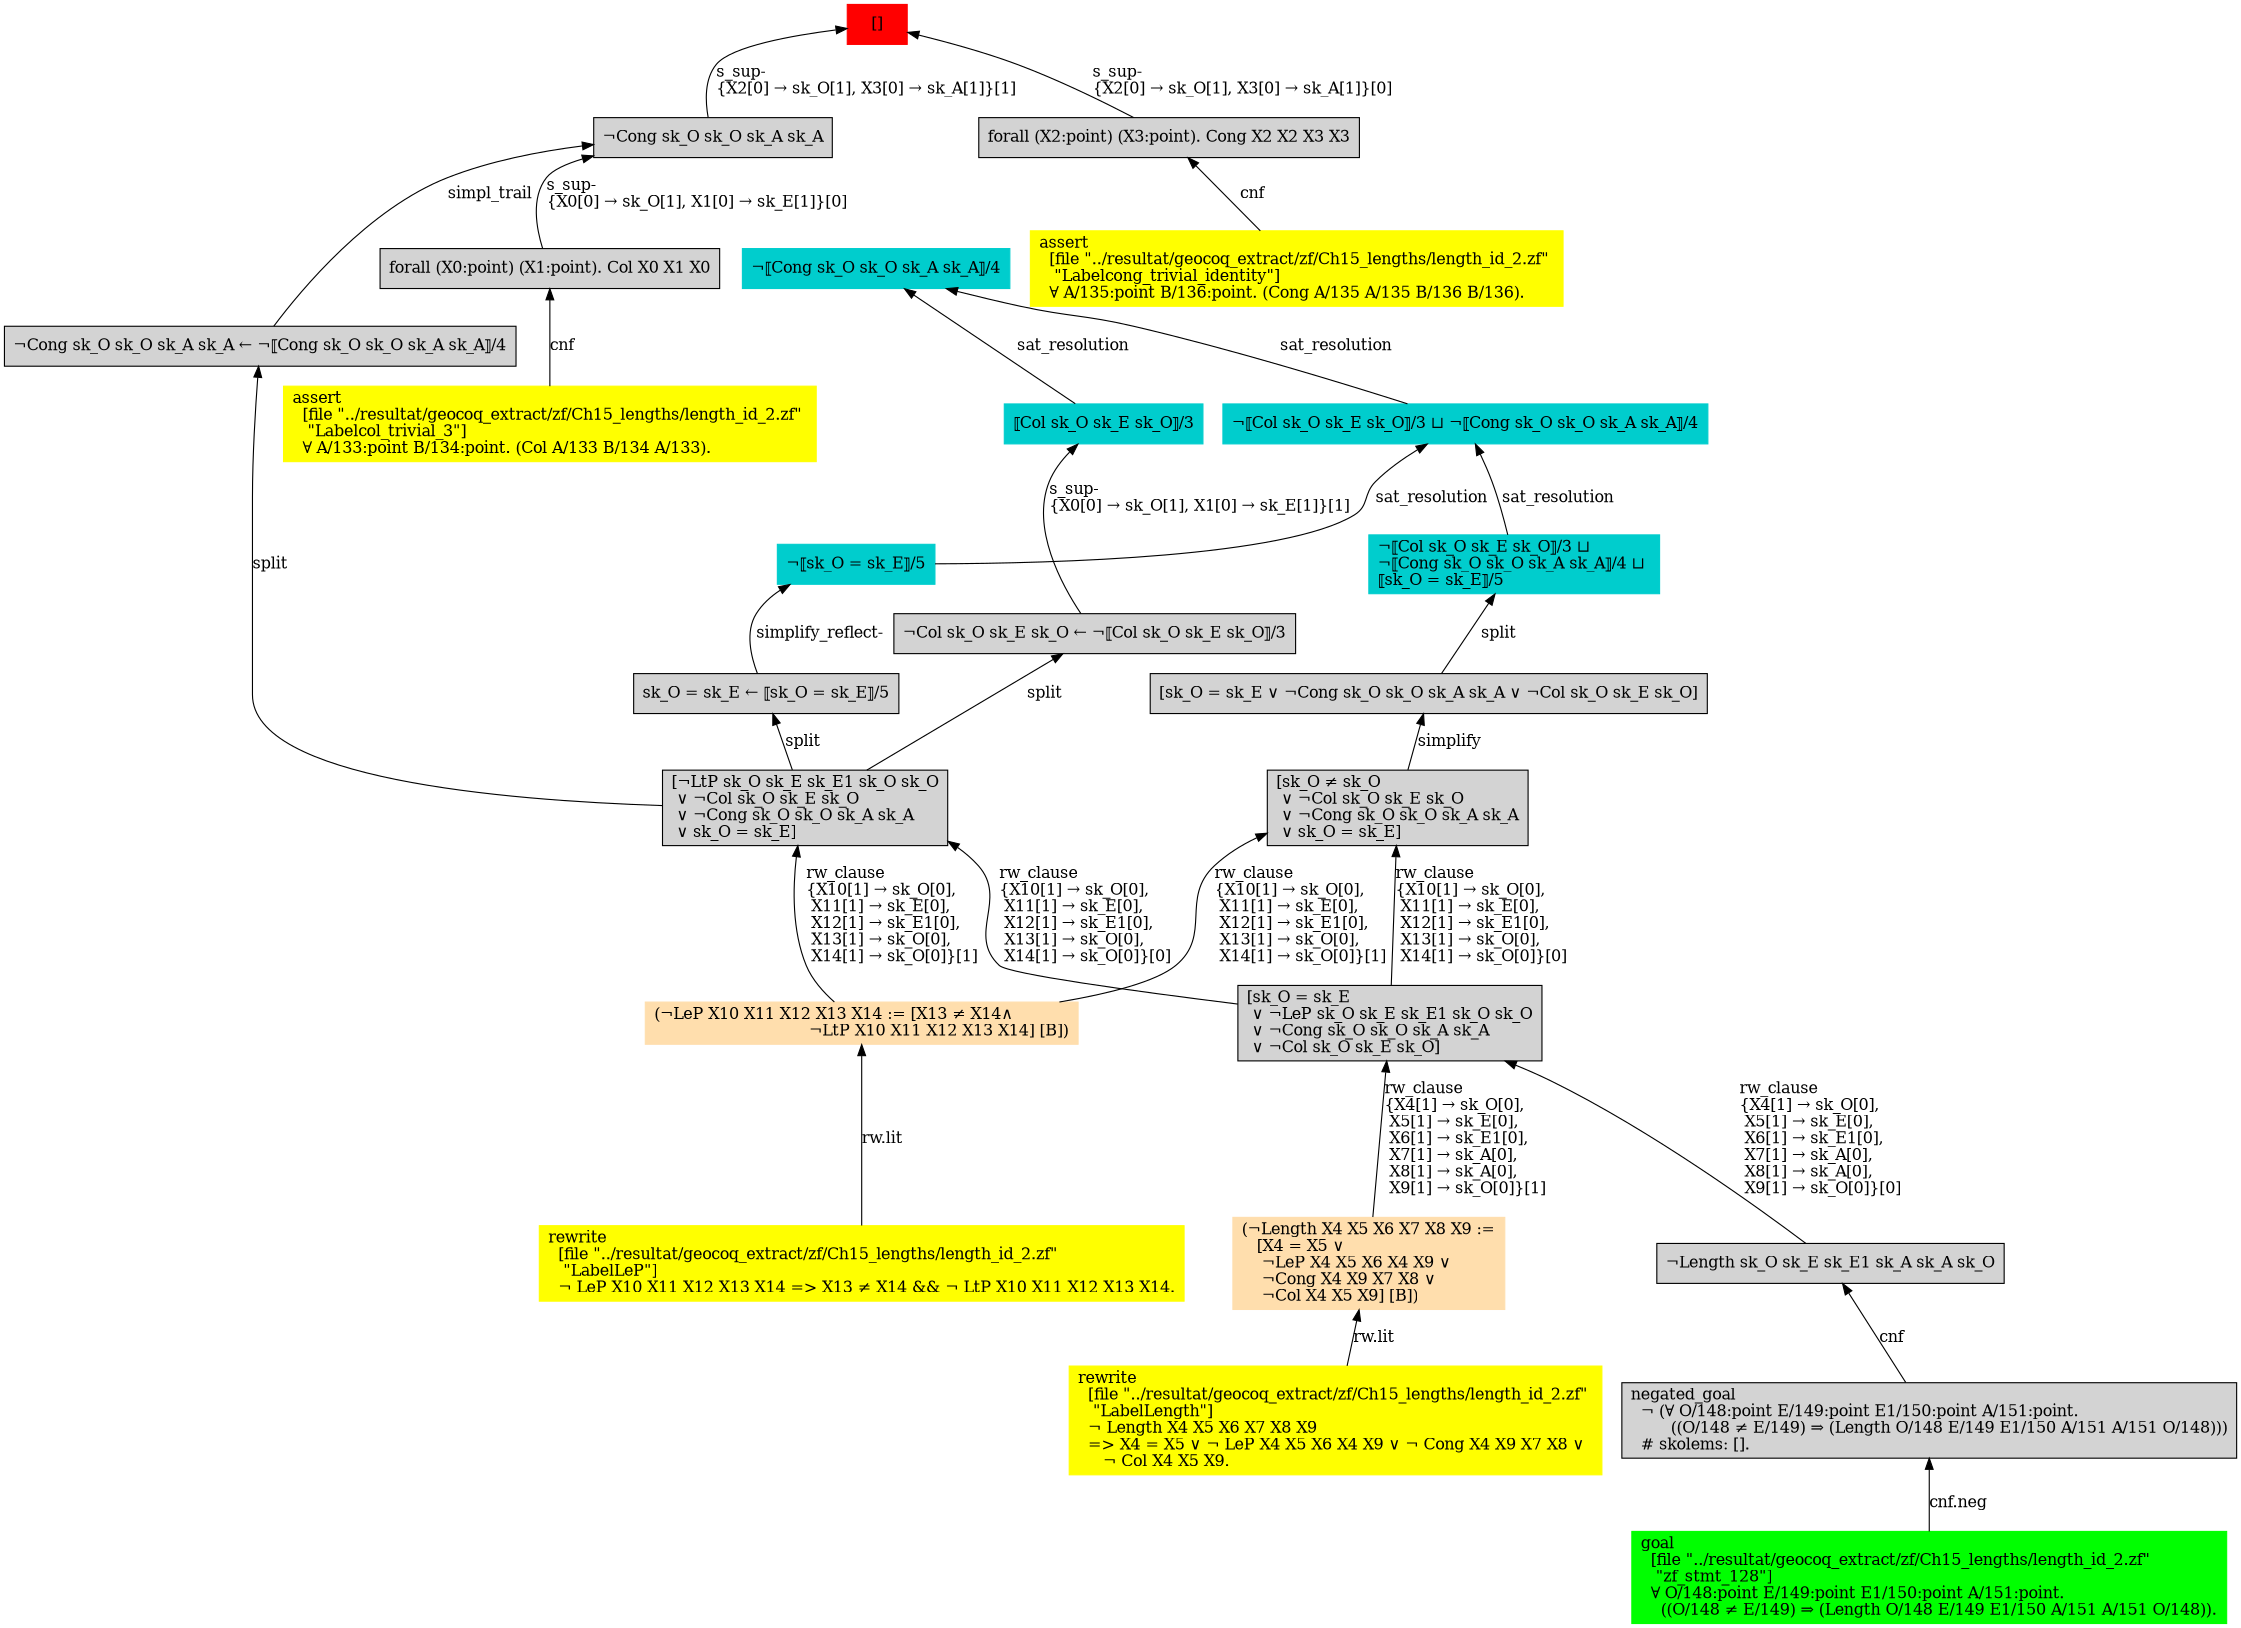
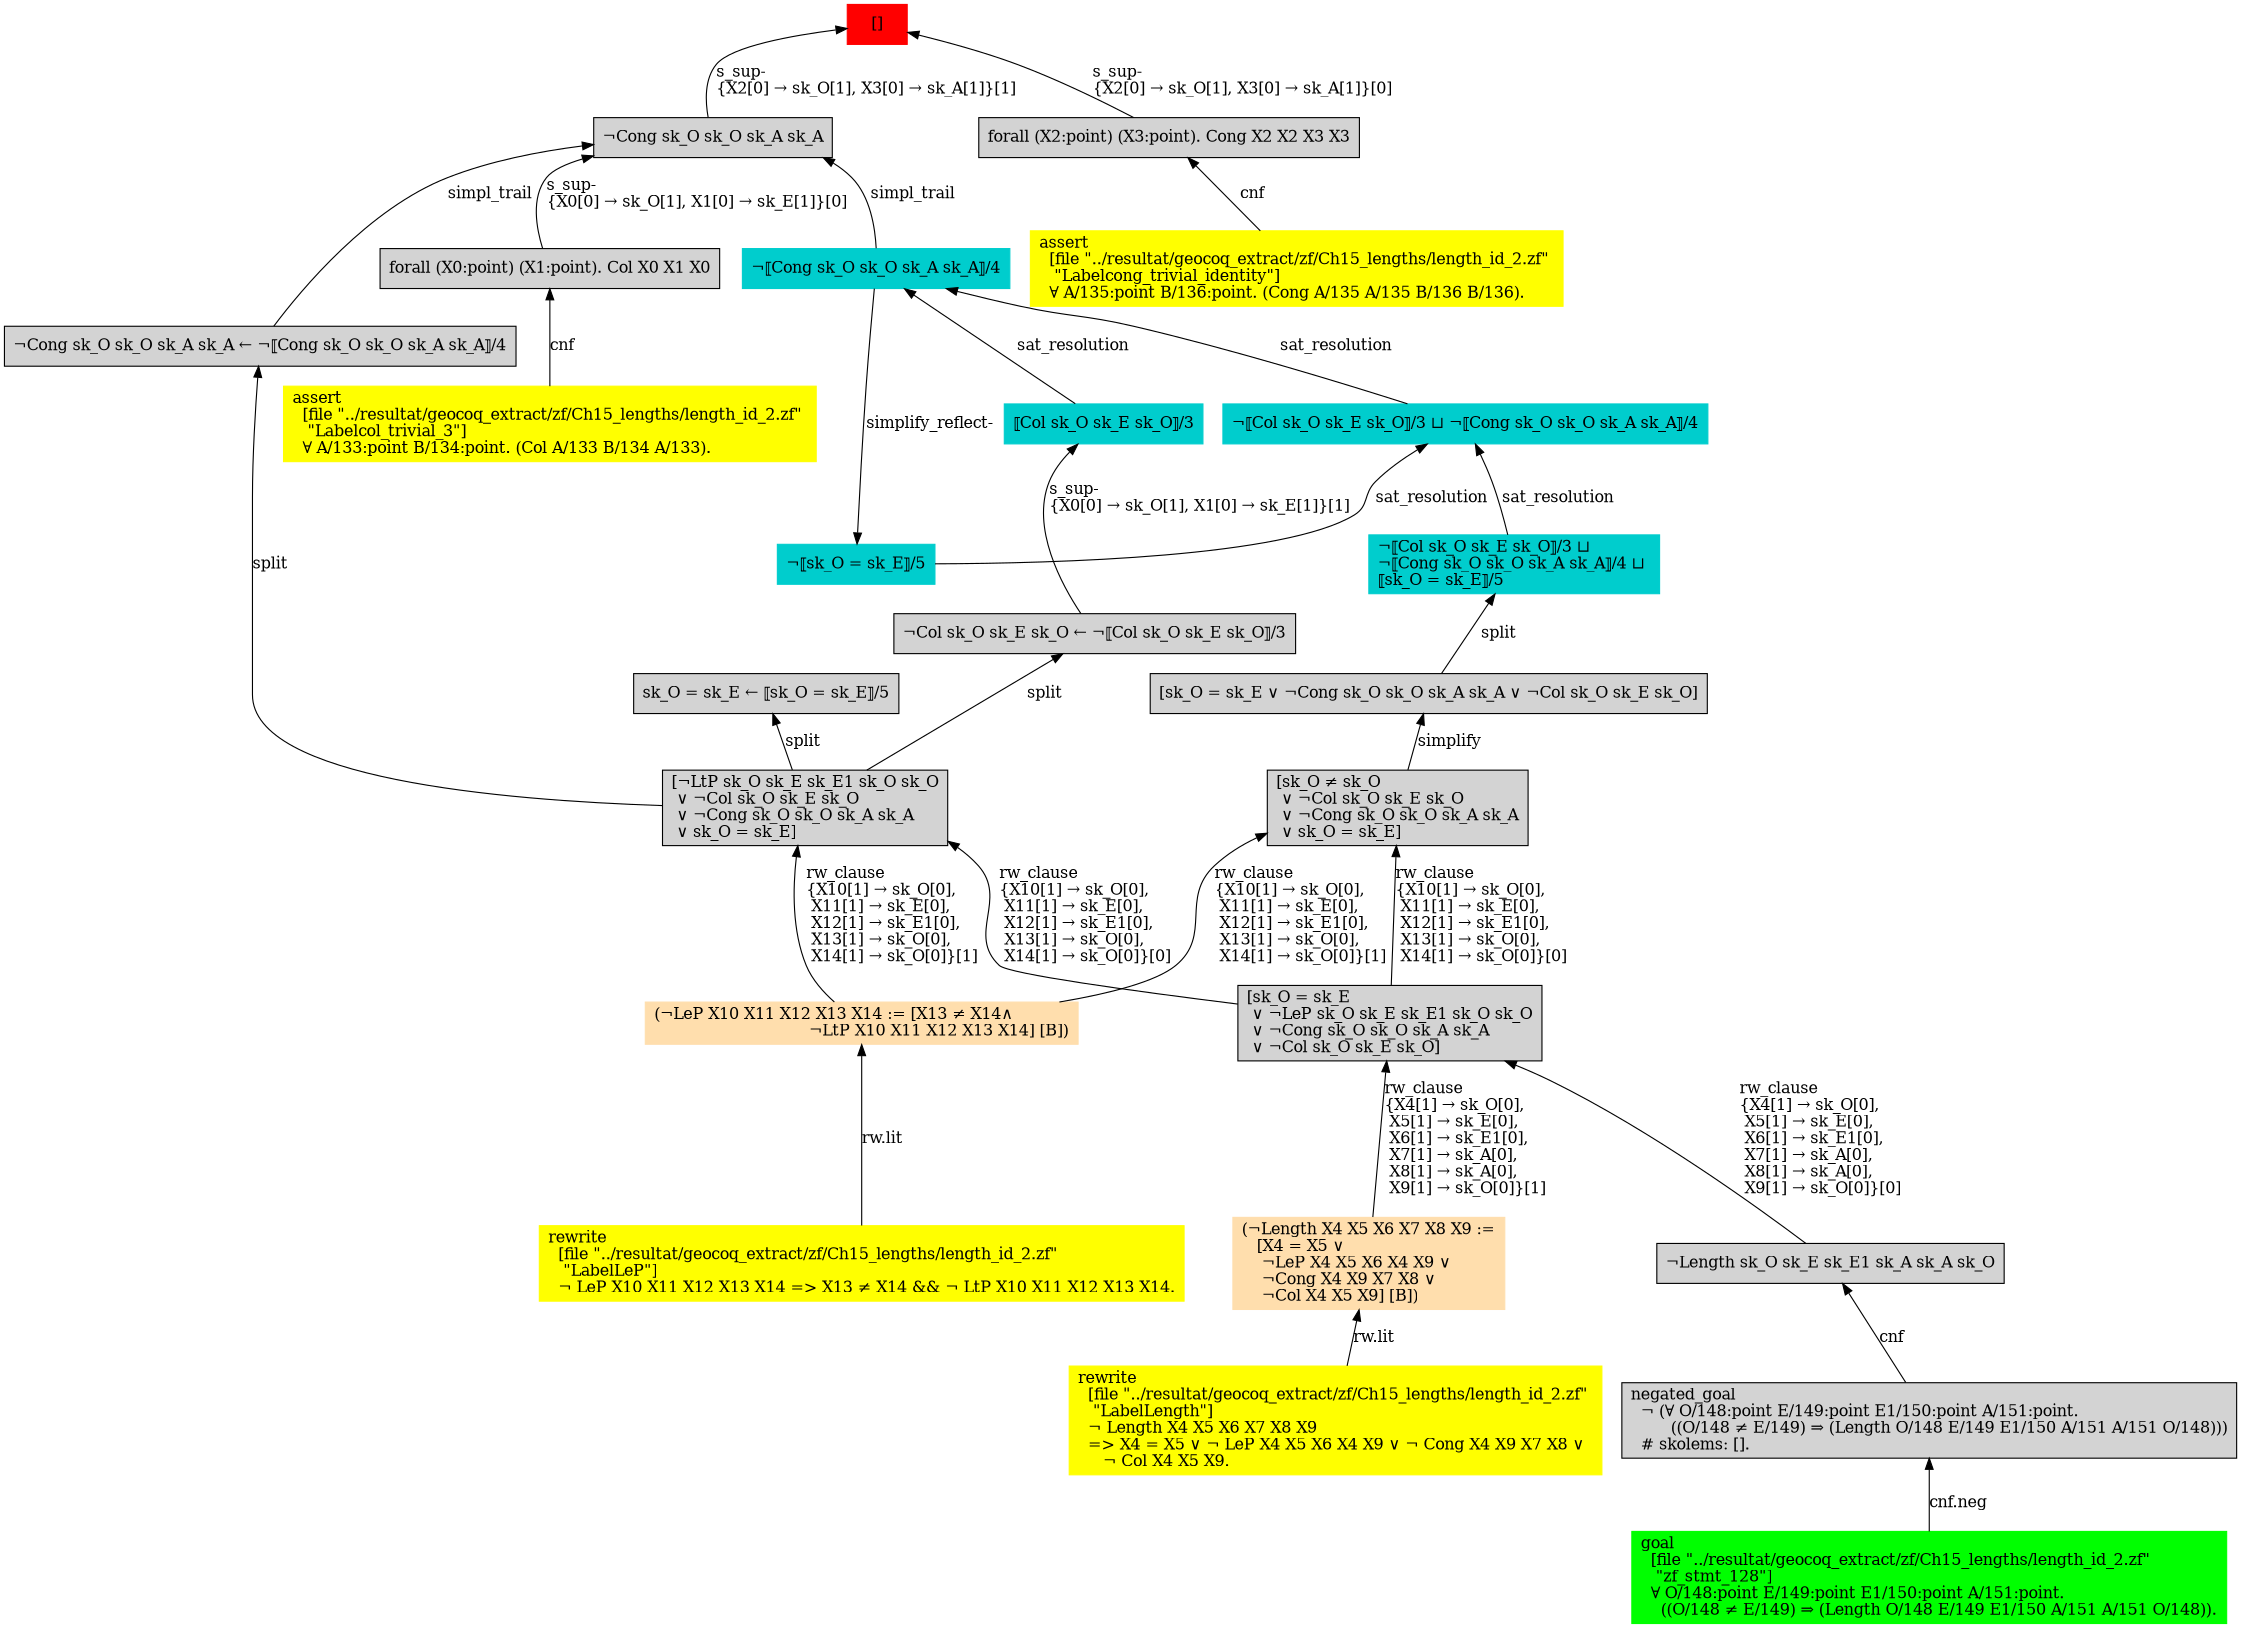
edge "¬⟦Cong sk_O sk_O sk_A sk_A⟧/4" -> "¬Cong sk_O sk_O sk_A sk_A": added, label "simpl_trail"
edge "sk_O = sk_E ← ⟦sk_O = sk_E⟧/5" -> "¬⟦sk_O = sk_E⟧/5": now "¬⟦Cong sk_O sk_O sk_A sk_A⟧/4" -> "¬⟦sk_O = sk_E⟧/5"
